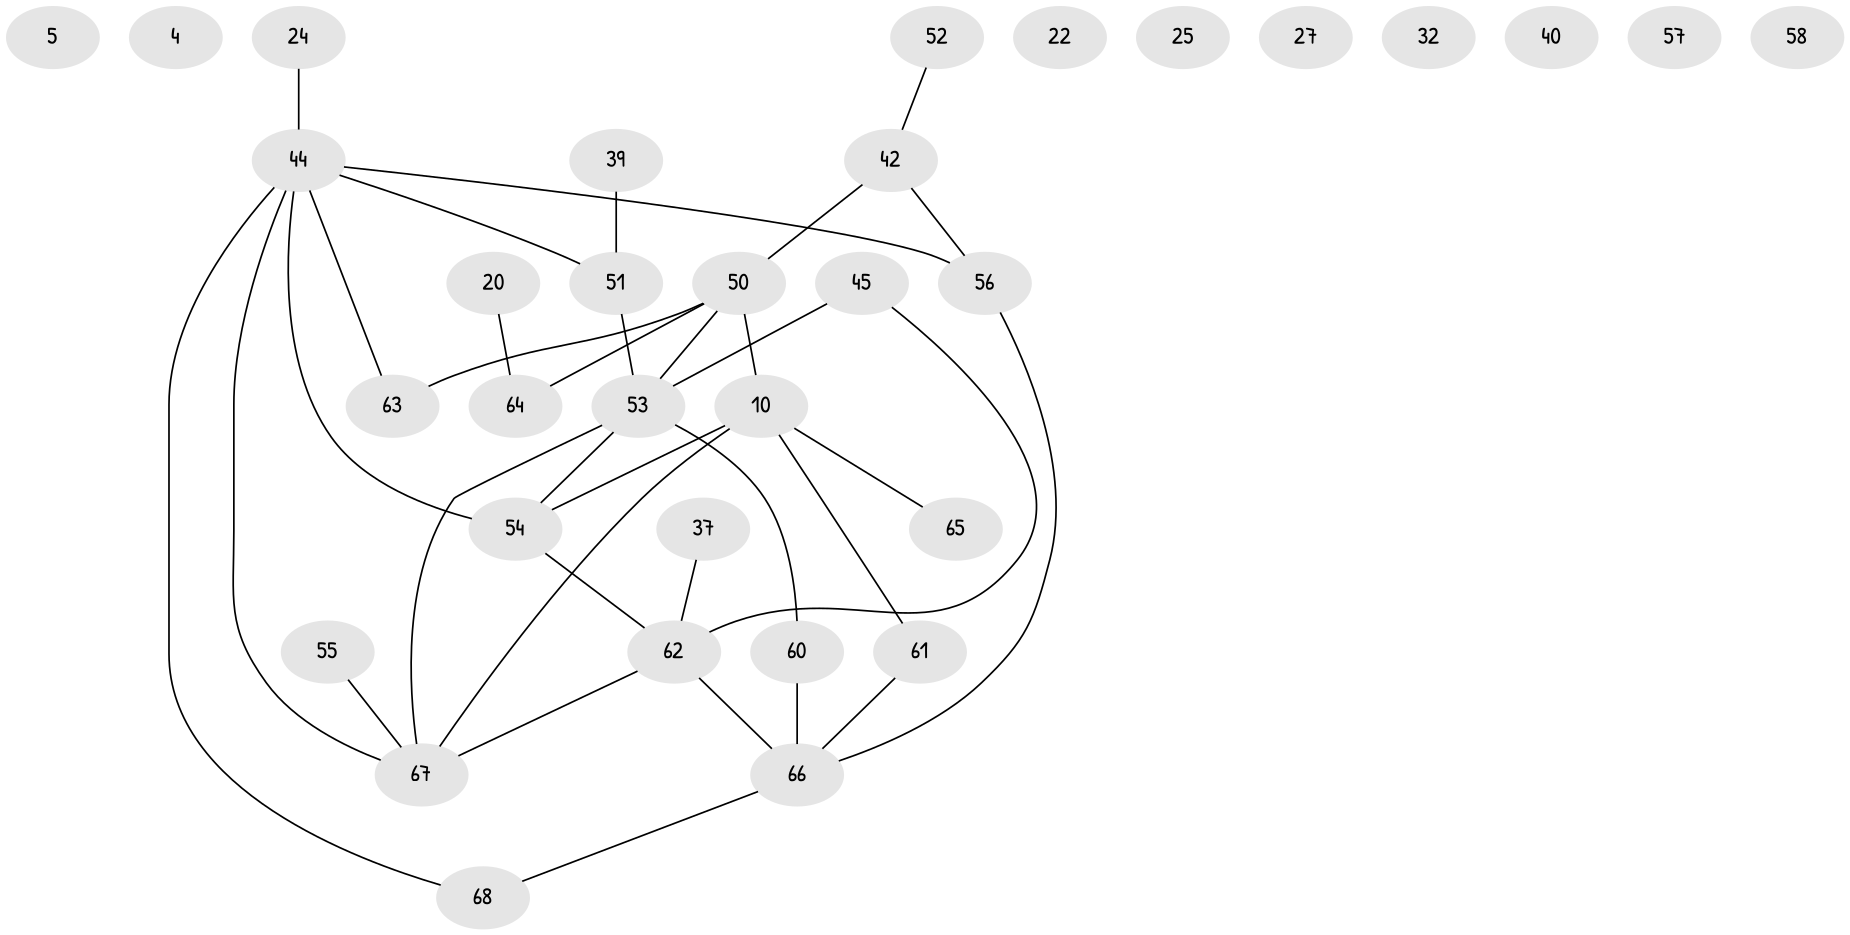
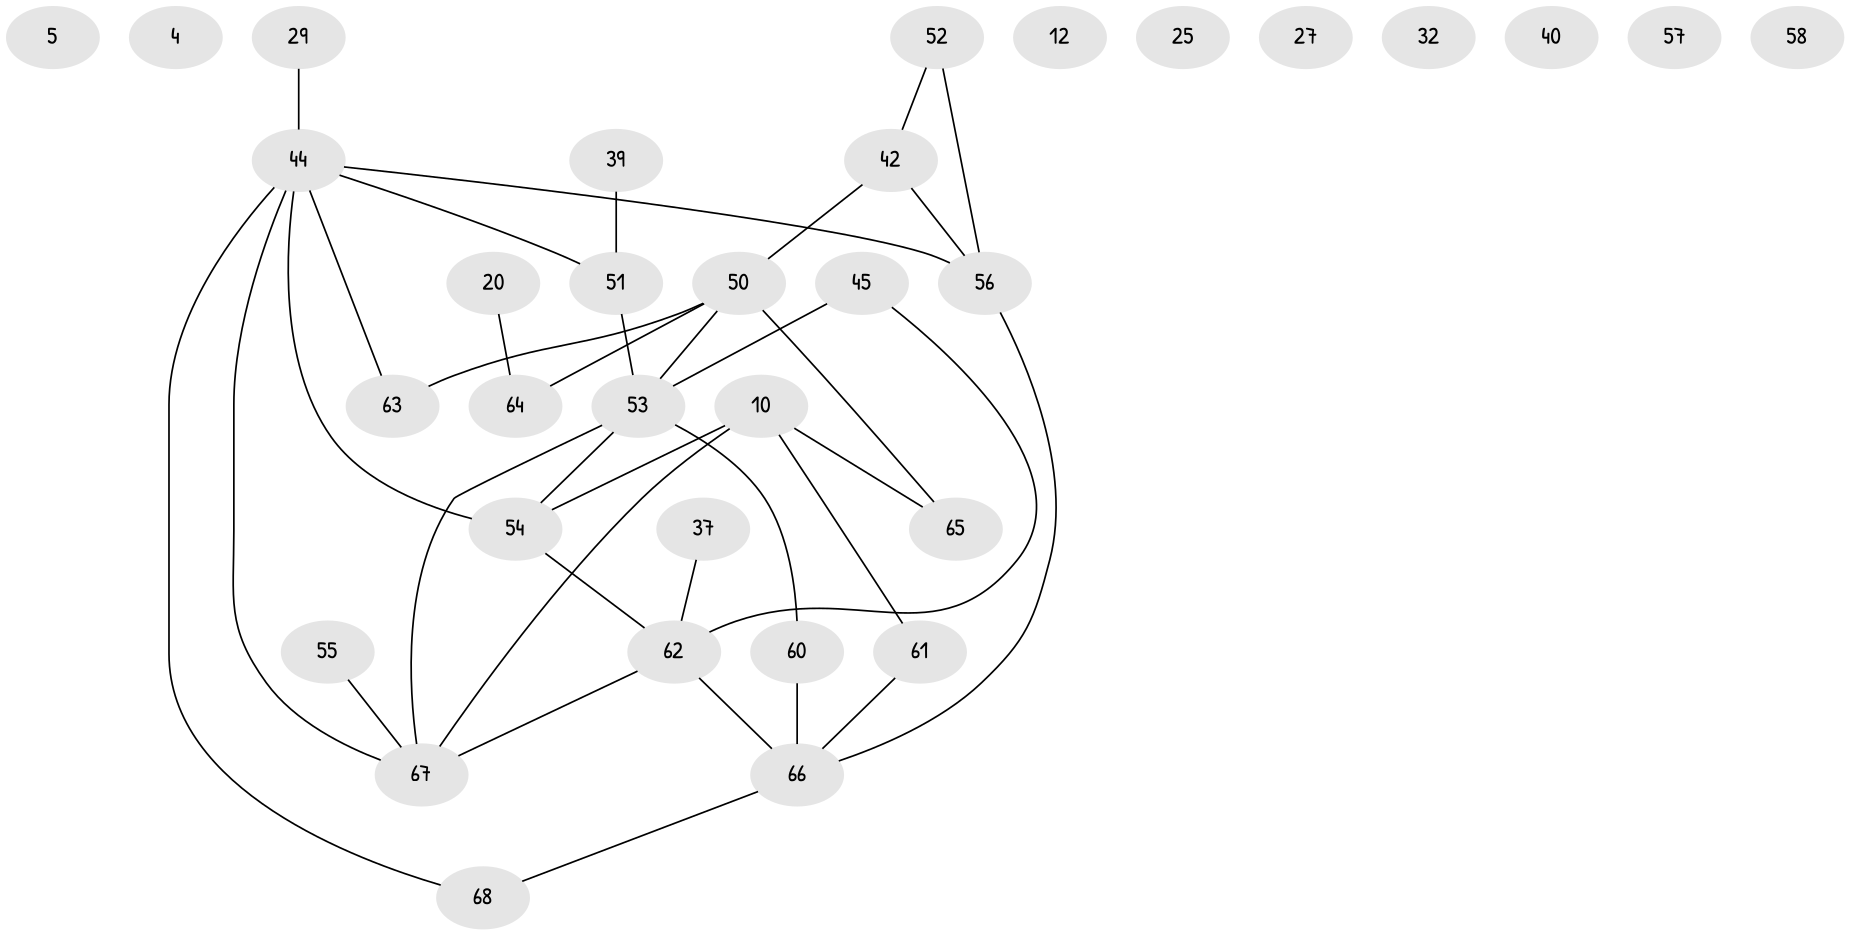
node "24": label "24" -> "29"
node "22": label "22" -> "12"
edge "52" -- "56": added
edge "50" -- "10": now "50" -- "65"
